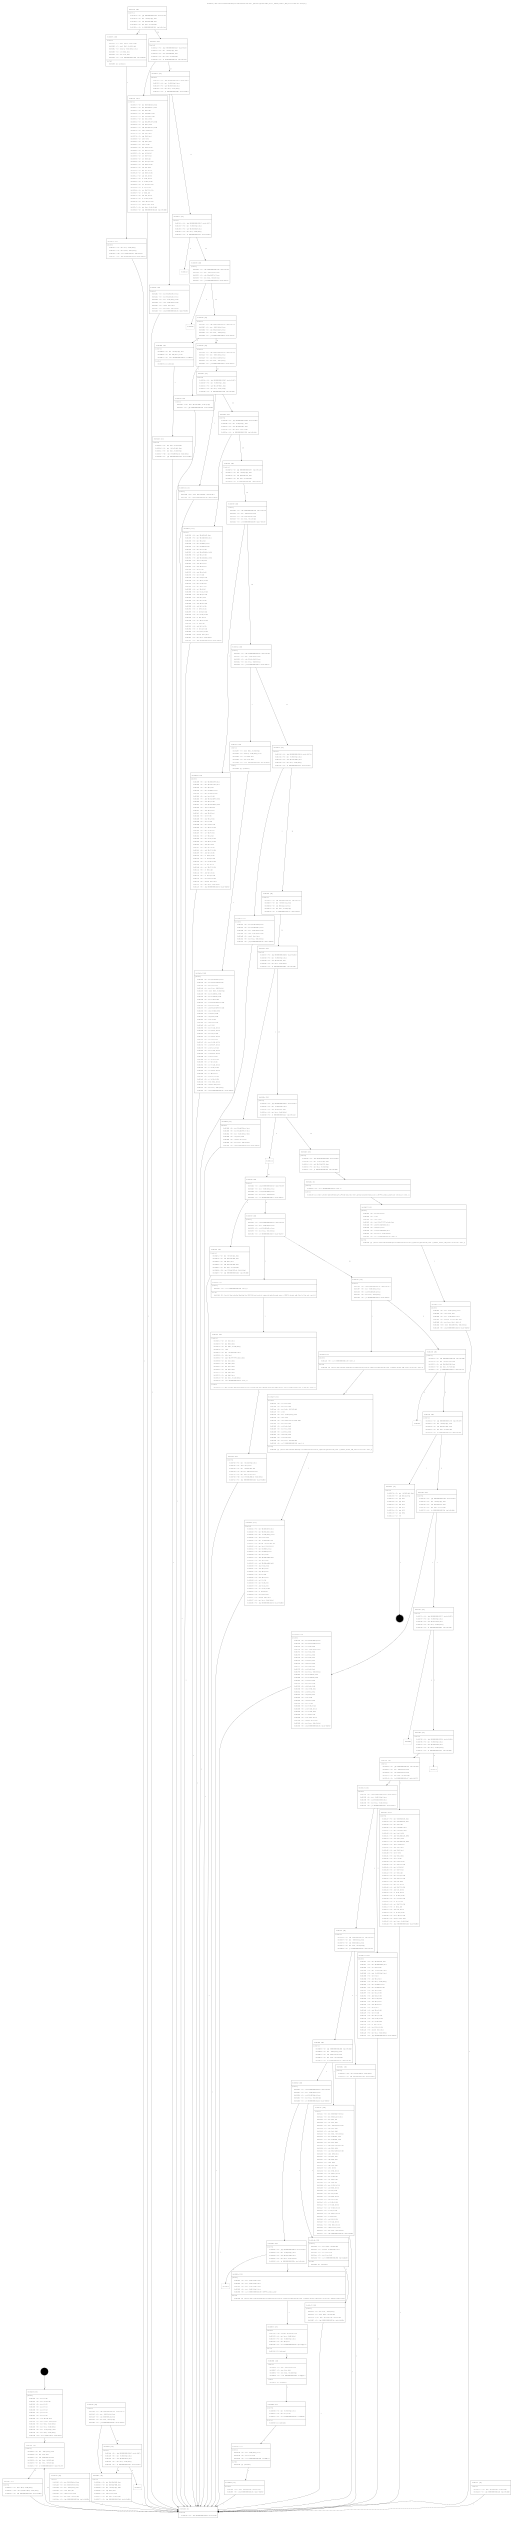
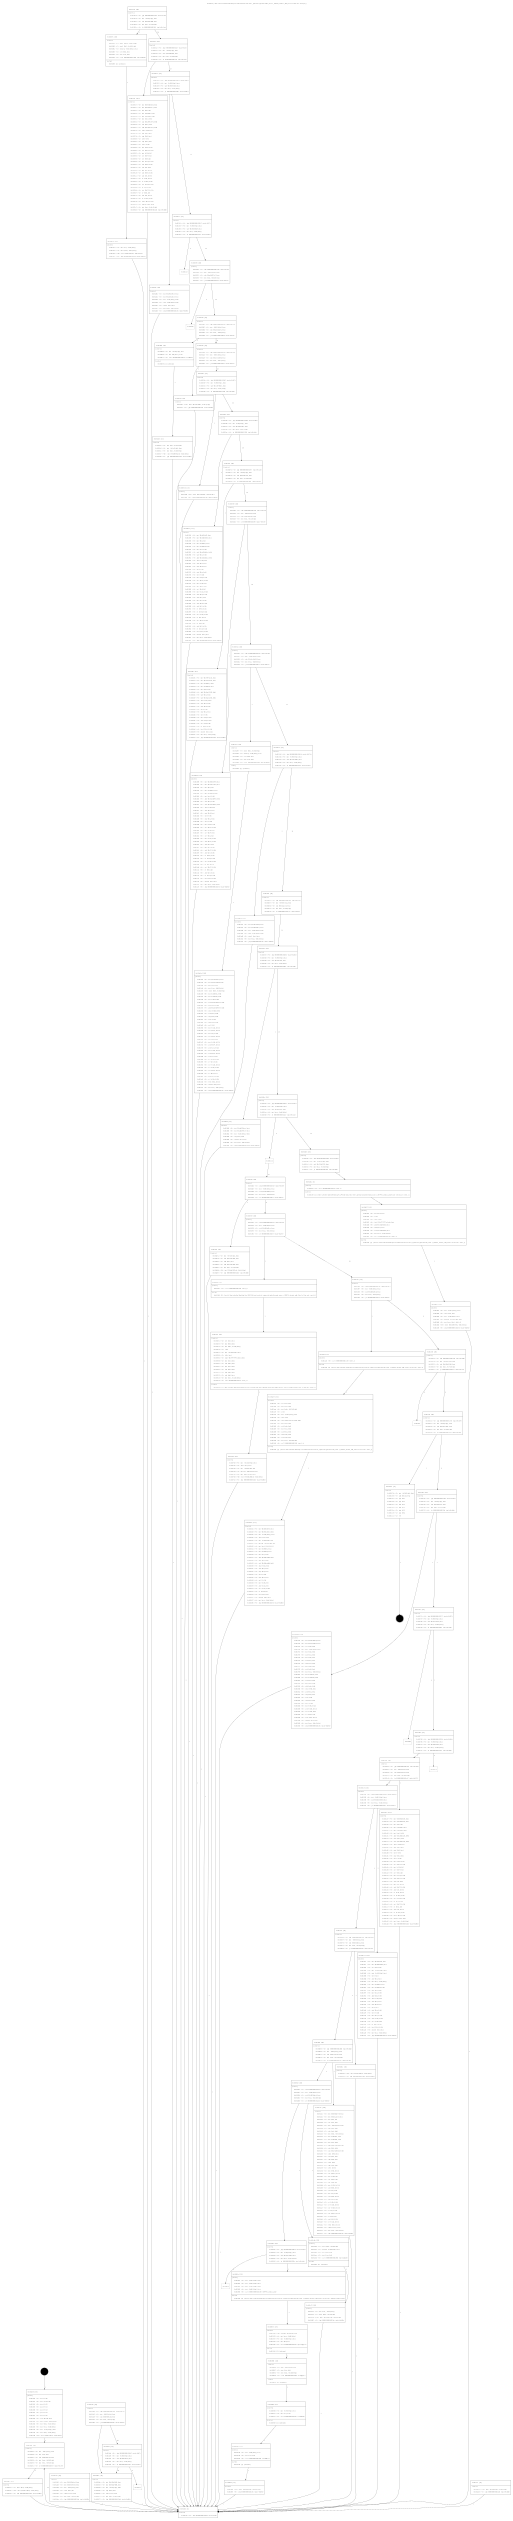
node "0x401d9c [91]": added
